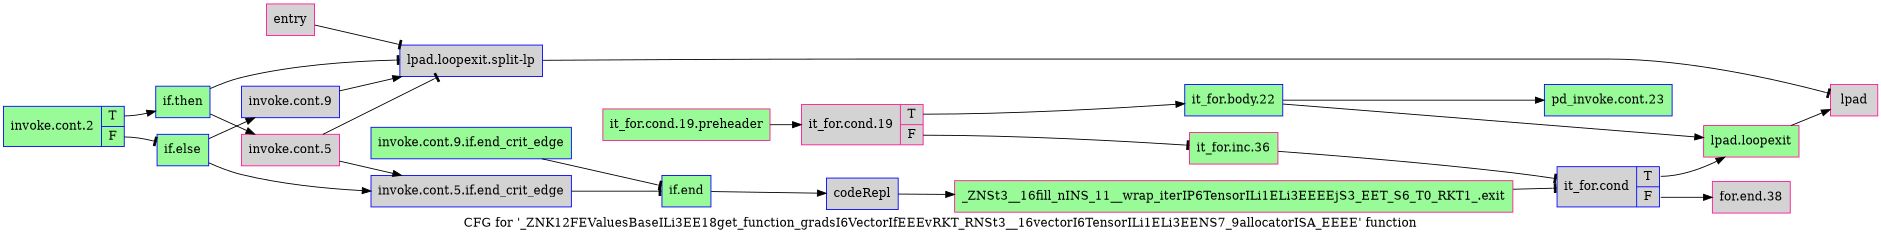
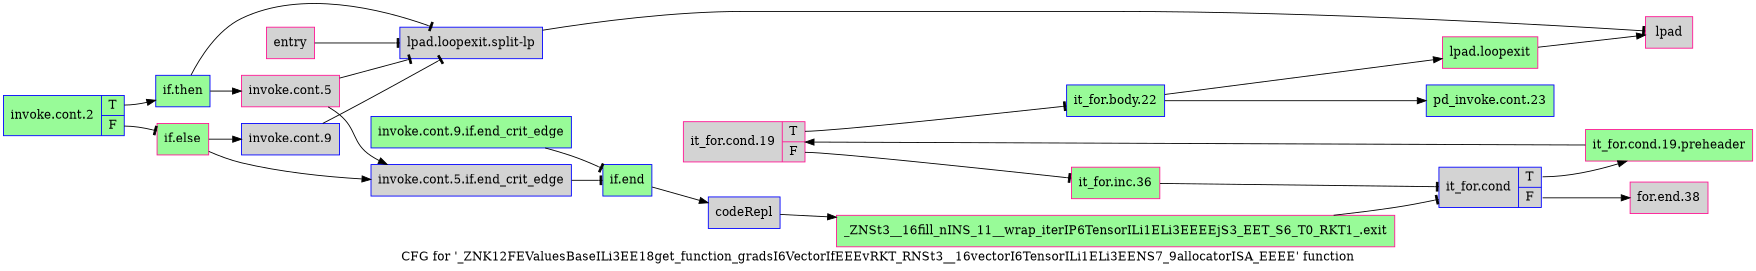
edge "invoke.cont.9" -> "lpad.loopexit.split-lp": arrowhead normal -> tee
edge "it_for.cond.19" -> "it_for.body.22": arrowhead normal -> tee
node "if.else": color blue -> deeppink
edge "it_for.cond" -> "lpad.loopexit": now "it_for.cond" -> "it_for.cond.19.preheader"
